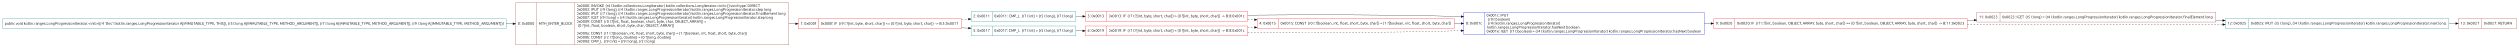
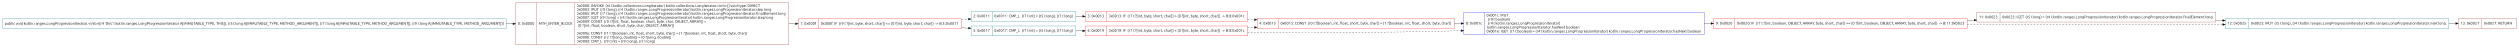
edge "3: 0x0013" -> "8: 0x001c": removed
